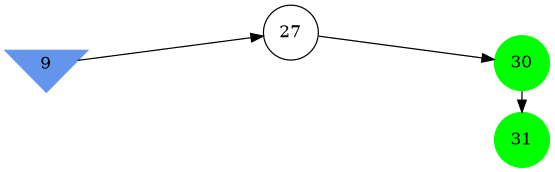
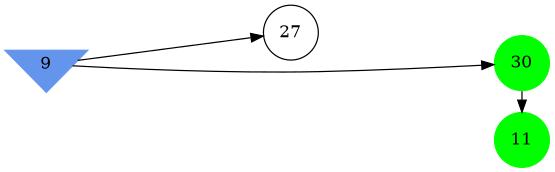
edge "27" -> "30": now "9" -> "30"
node "31": label "31" -> "11"
